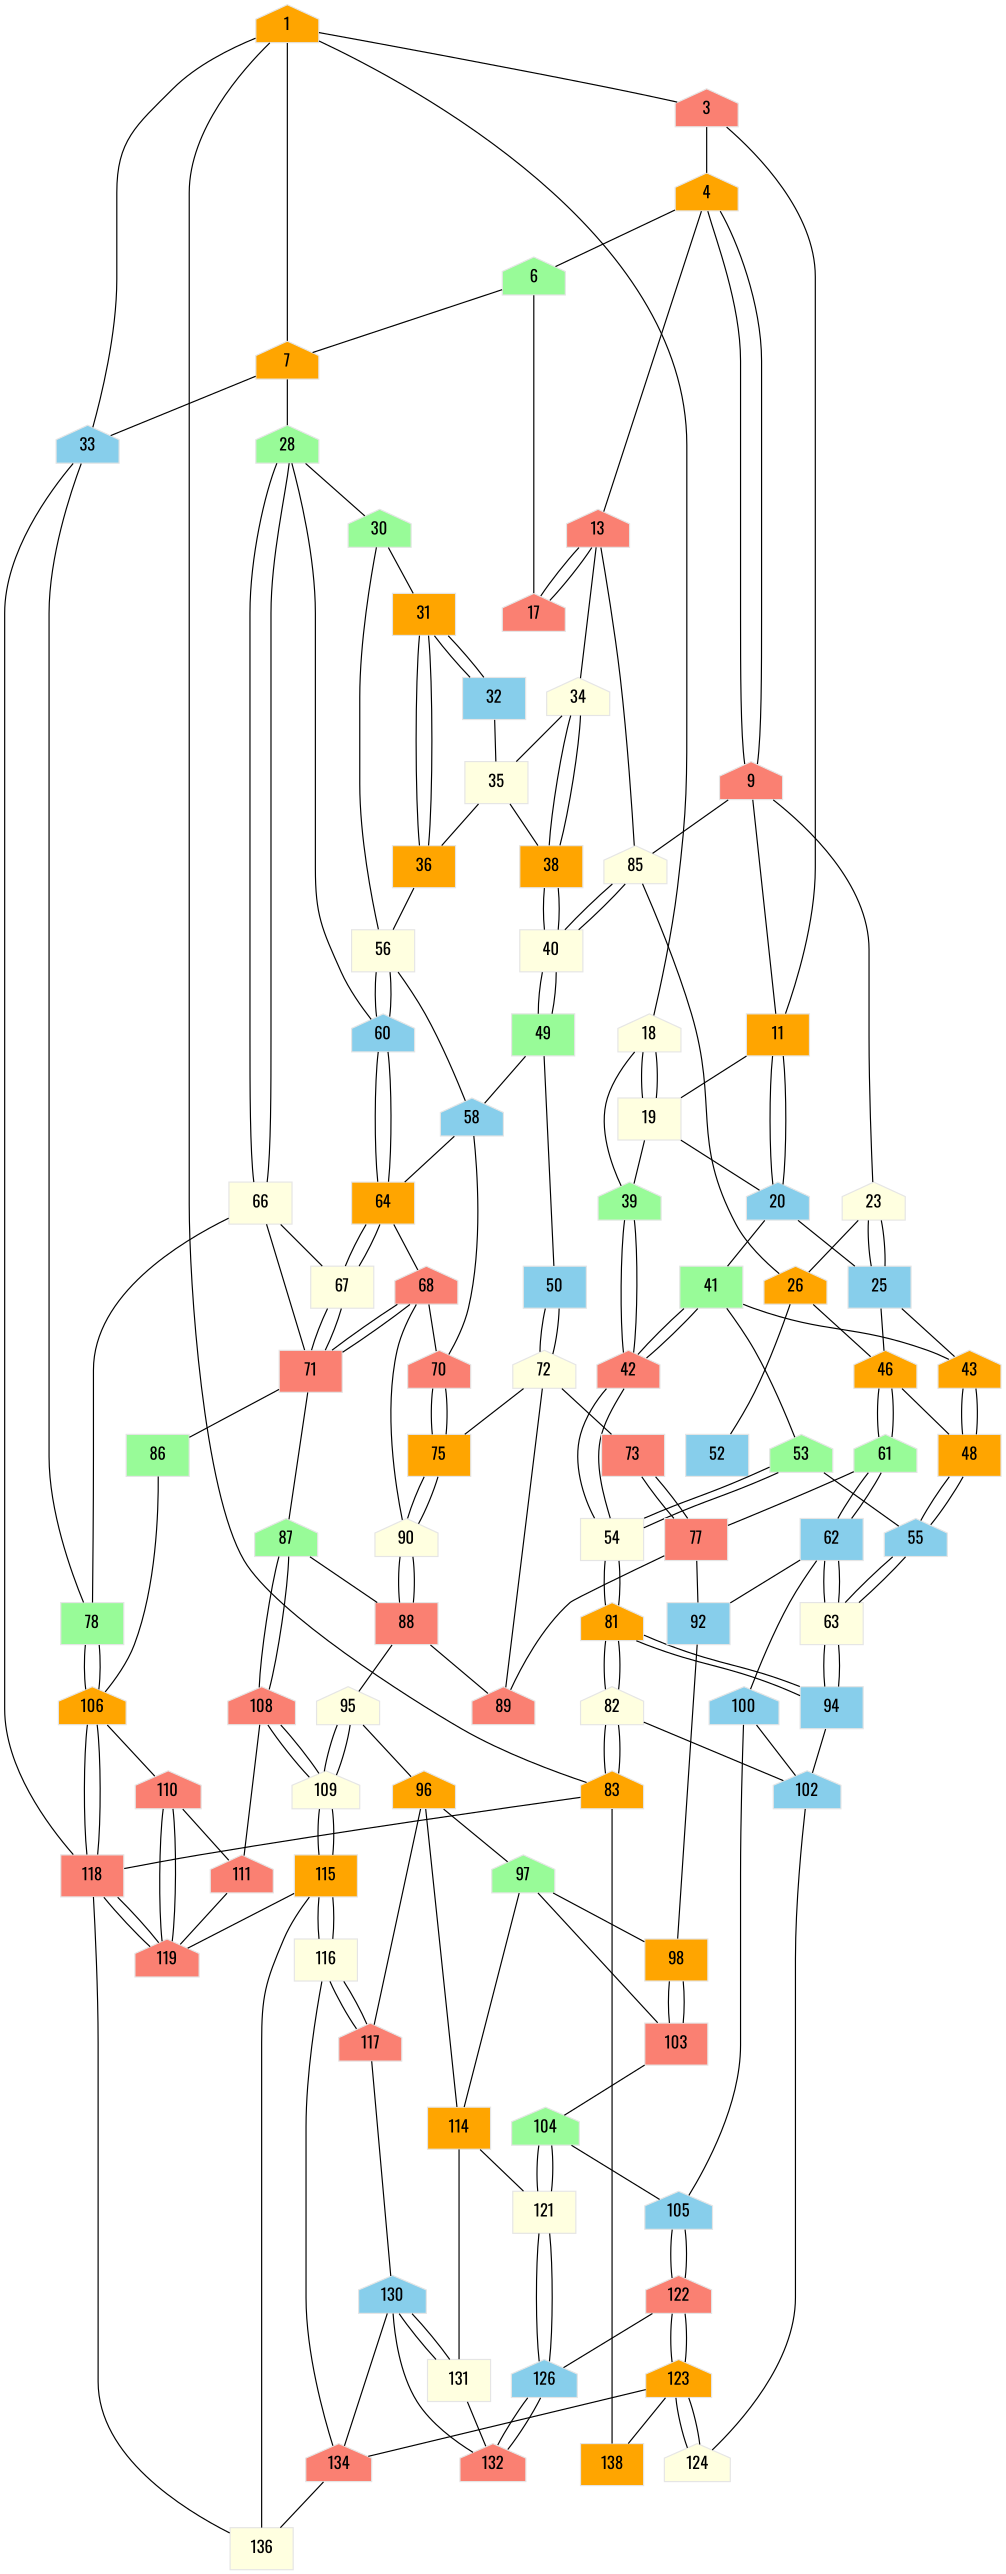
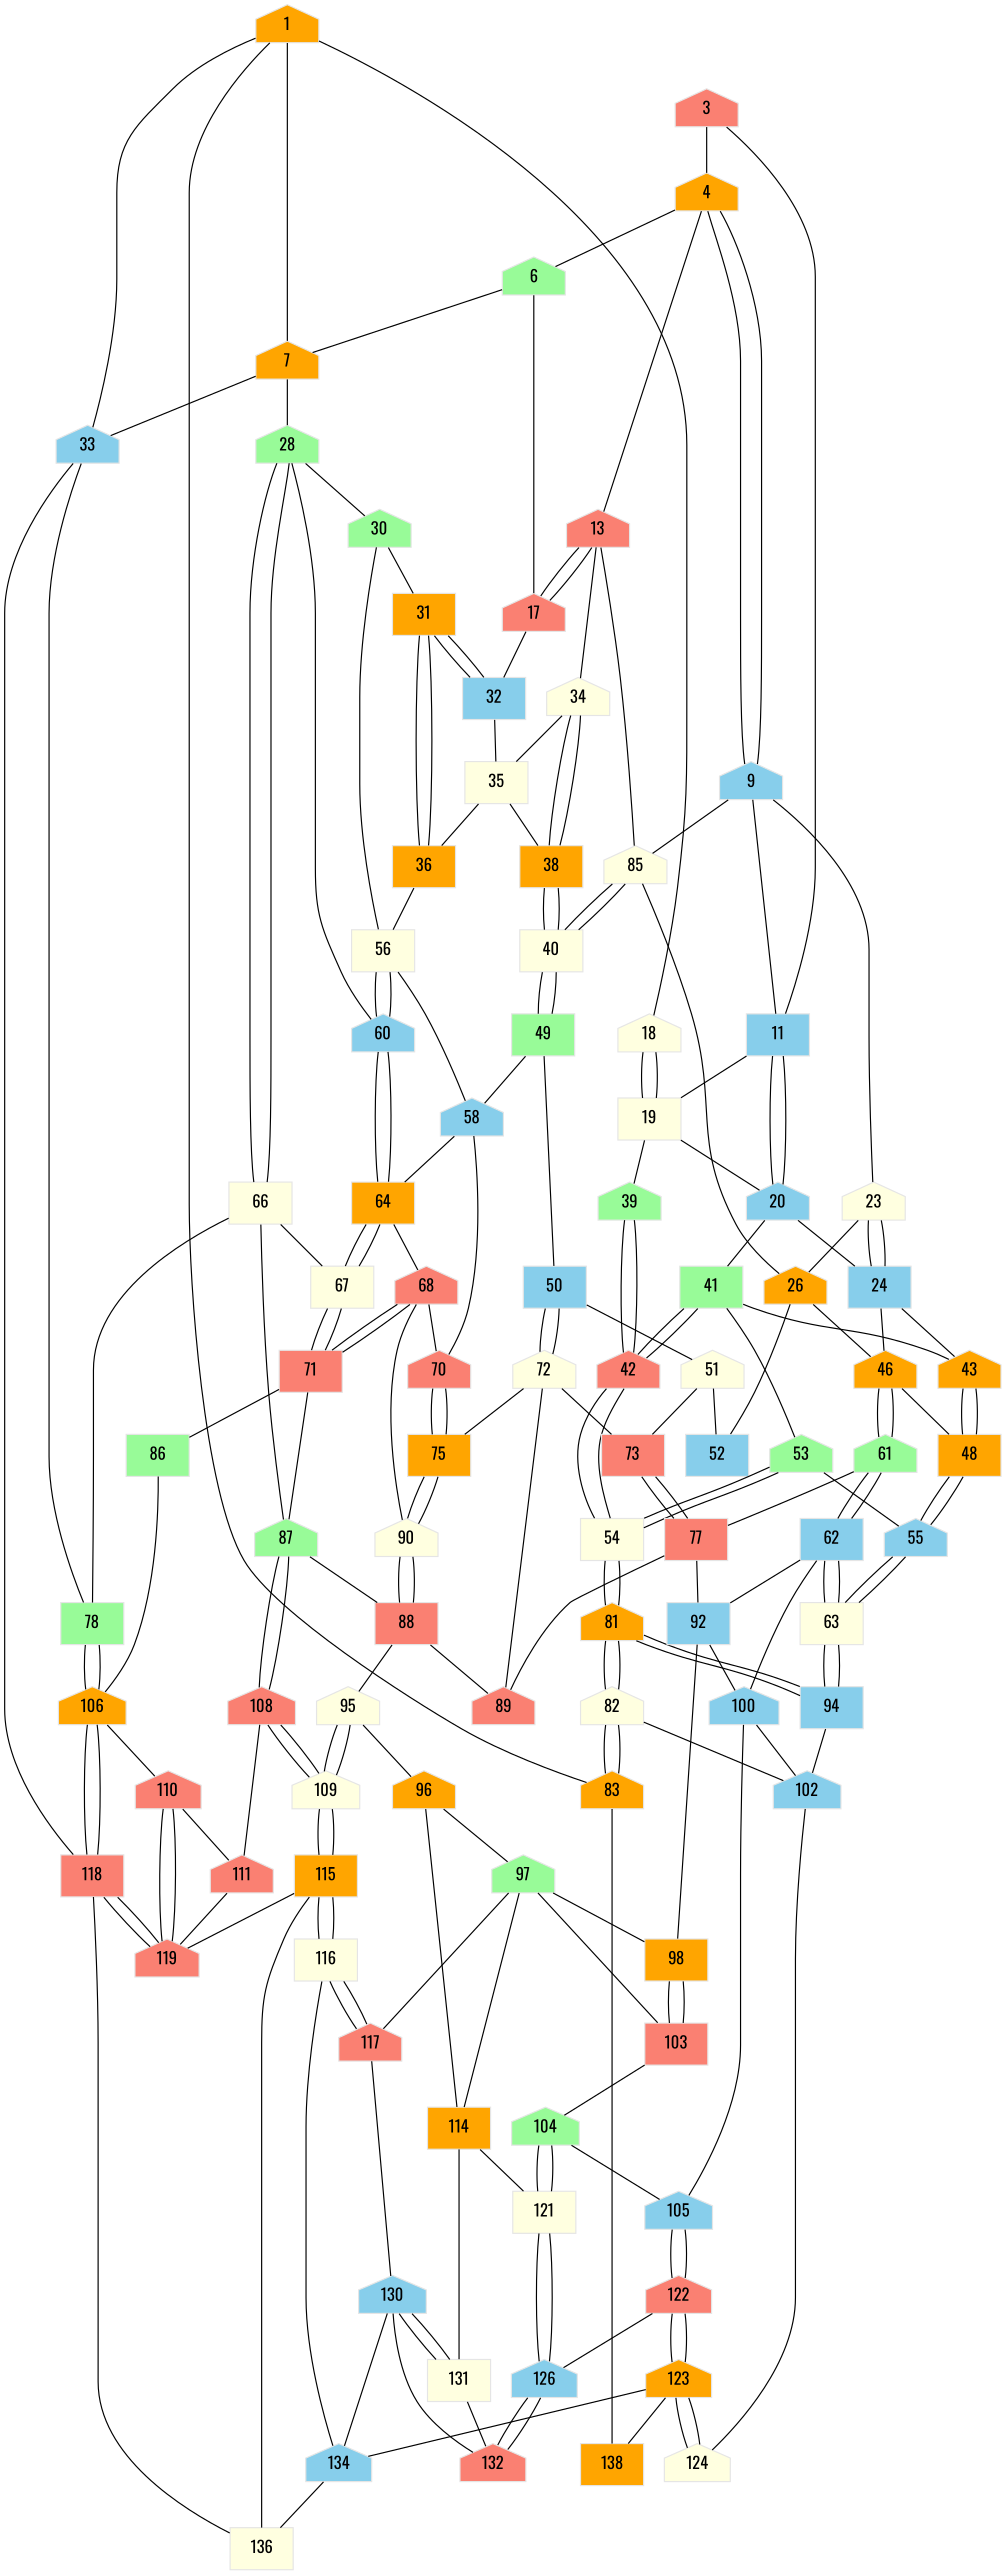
edge "1" -- "3": removed
edge "17" -- "32": added
node "9": fillcolor salmon -> skyblue
node "11": fillcolor orange -> skyblue
edge "18" -- "39": removed
edge "66" -- "71": now "66" -- "87"
node "25": label "25" -> "24"
node "51": added
edge "92" -- "100": added
edge "83" -- "118": removed
edge "96" -- "117": now "97" -- "117"
node "134": fillcolor salmon -> skyblue
